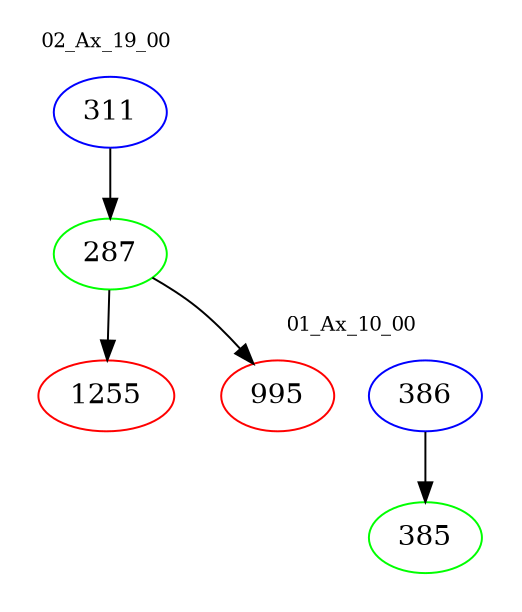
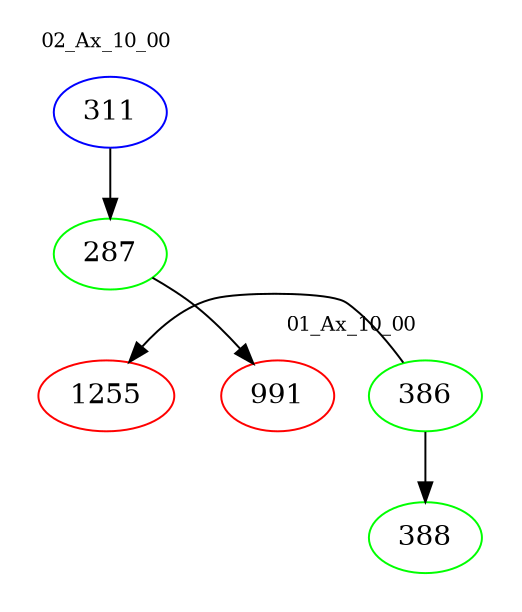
cluster "02_Ax_19_00": label "02_Ax_19_00" -> "02_Ax_10_00"
edge "287" -> "1255": now "386" -> "1255"
node "995": label "995" -> "991"
node "386": color blue -> green
node "385": label "385" -> "388"
